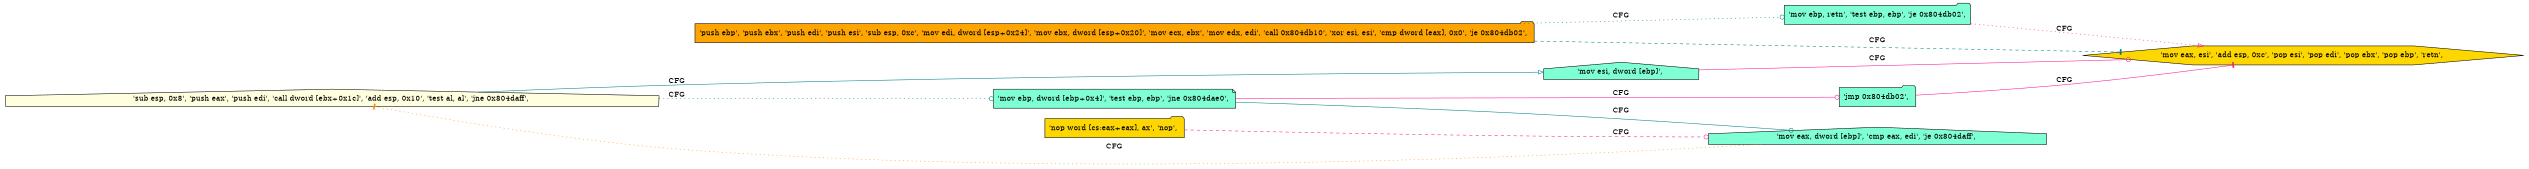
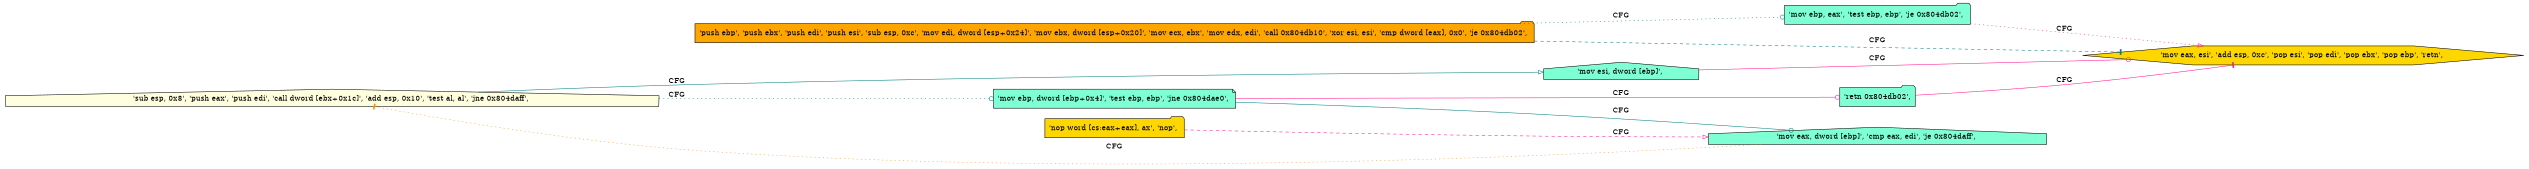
node "'mov ebp, retn', 'test ebp, ebp', 'je 0x804db02',": label "'mov ebp, retn', 'test ebp, ebp', 'je 0x804db02'," -> "'mov ebp, eax', 'test ebp, ebp', 'je 0x804db02',"
node "'jmp 0x804db02',": label "'jmp 0x804db02'," -> "'retn 0x804db02',"
edge "'nop word [cs:eax+eax], ax', 'nop'," -> "'mov eax, dword [ebp]', 'cmp eax, edi', 'je 0x804daff',": arrowhead odot -> onormal
